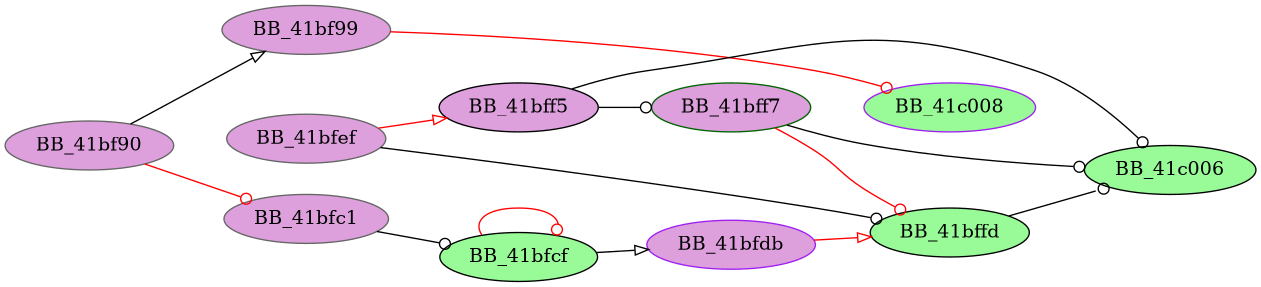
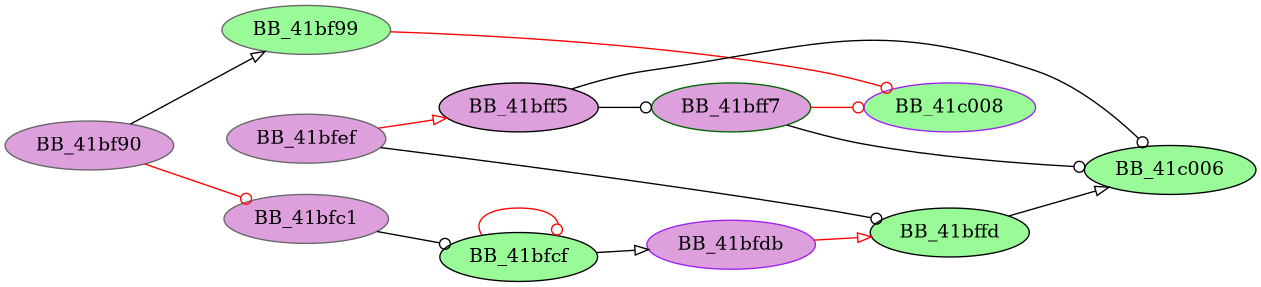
node "BB_41bf99": fillcolor plum -> palegreen
edge "BB_41bff7" -> "BB_41bffd": now "BB_41bff7" -> "BB_41c008"
edge "BB_41bffd" -> "BB_41c006": arrowhead odot -> onormal
